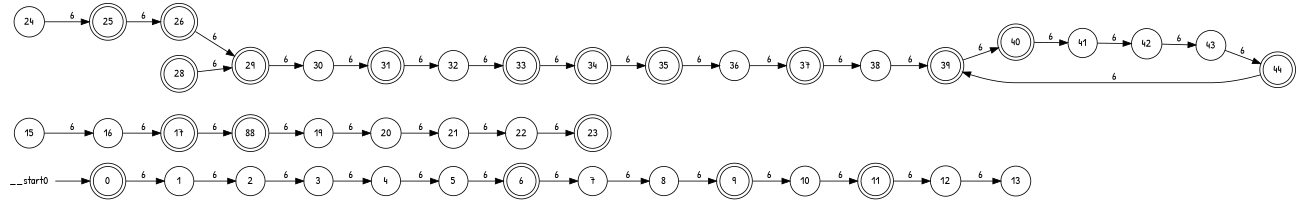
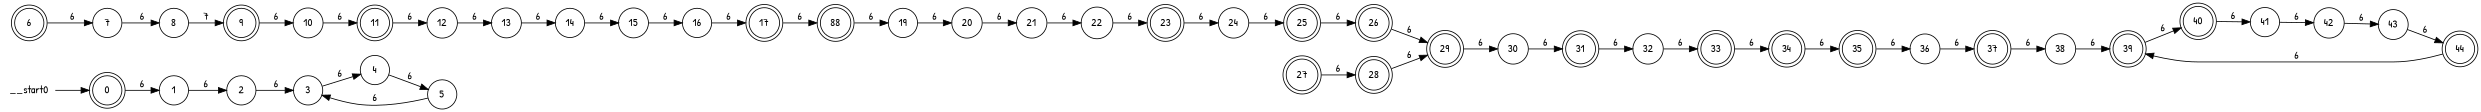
node "14": added
edge "23" -> "24": added, label "6"
node "27": added
edge "8" -> "9": label "6" -> "7"
edge "5" -> "6": now "5" -> "3"
